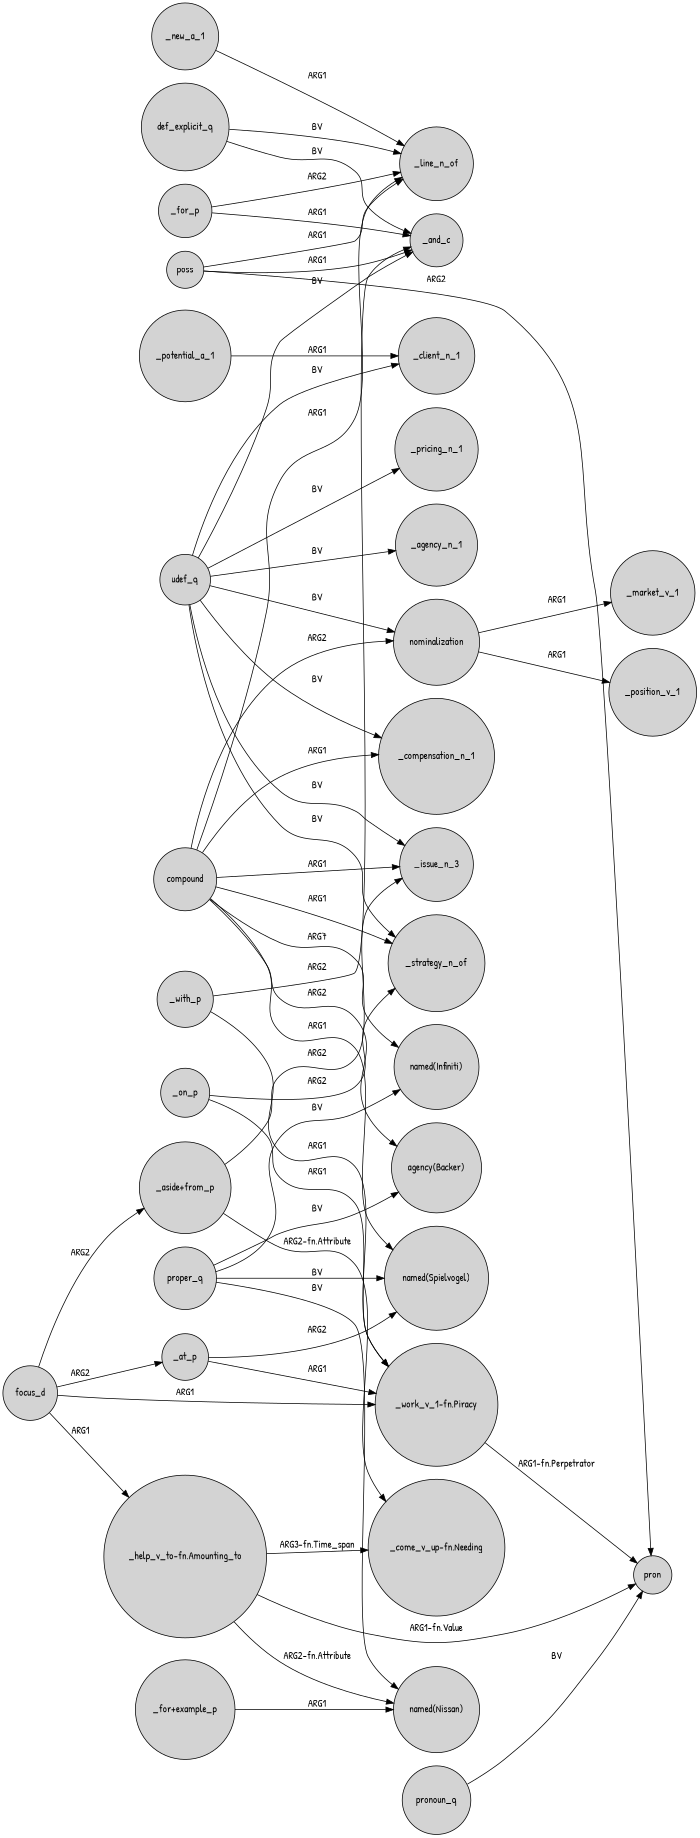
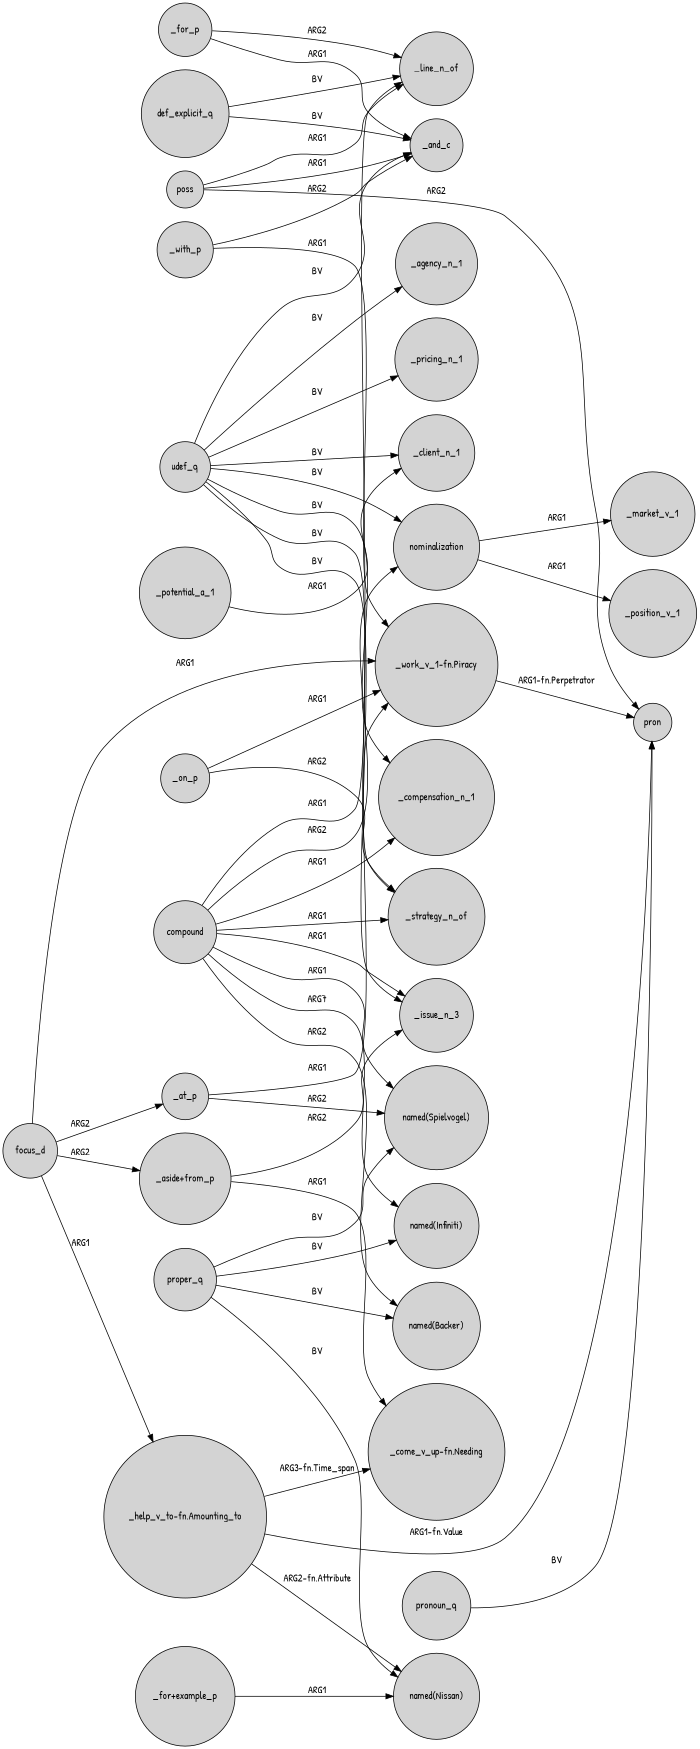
node "_new_a_1": removed
node "agency(Backer)": label "agency(Backer)" -> "named(Backer)"
edge "_aside+from_p" -> "_come_v_up-fn.Needing": label "ARG2-fn.Attribute" -> "ARG1"
